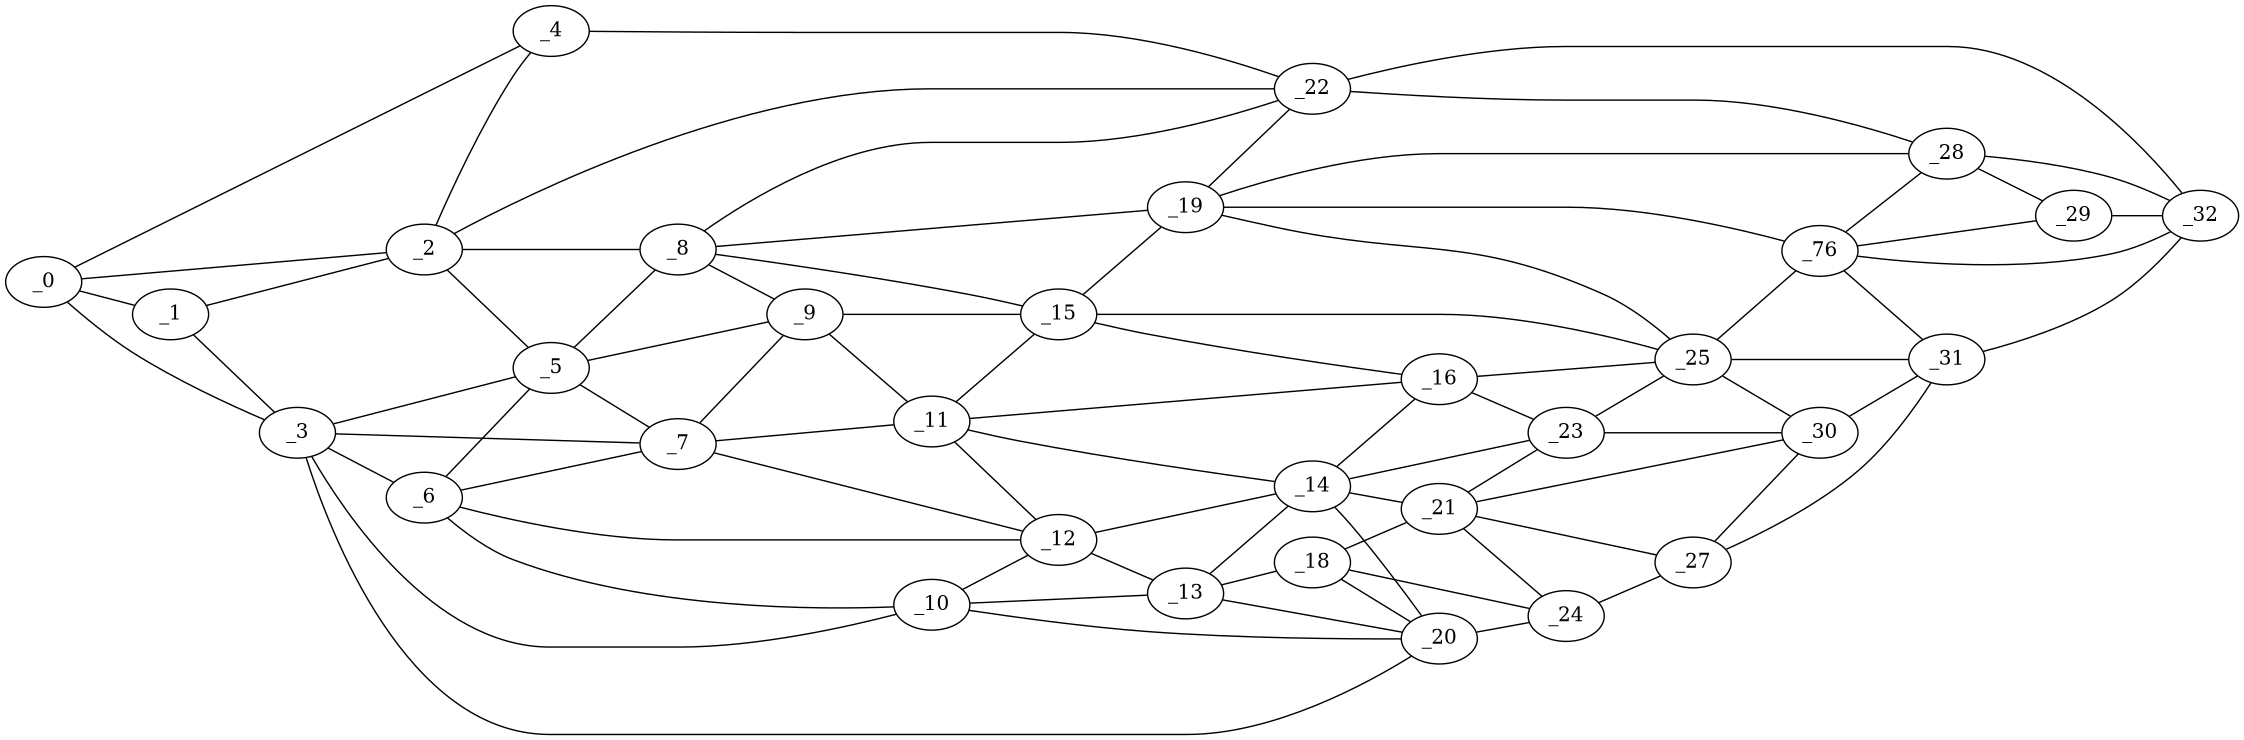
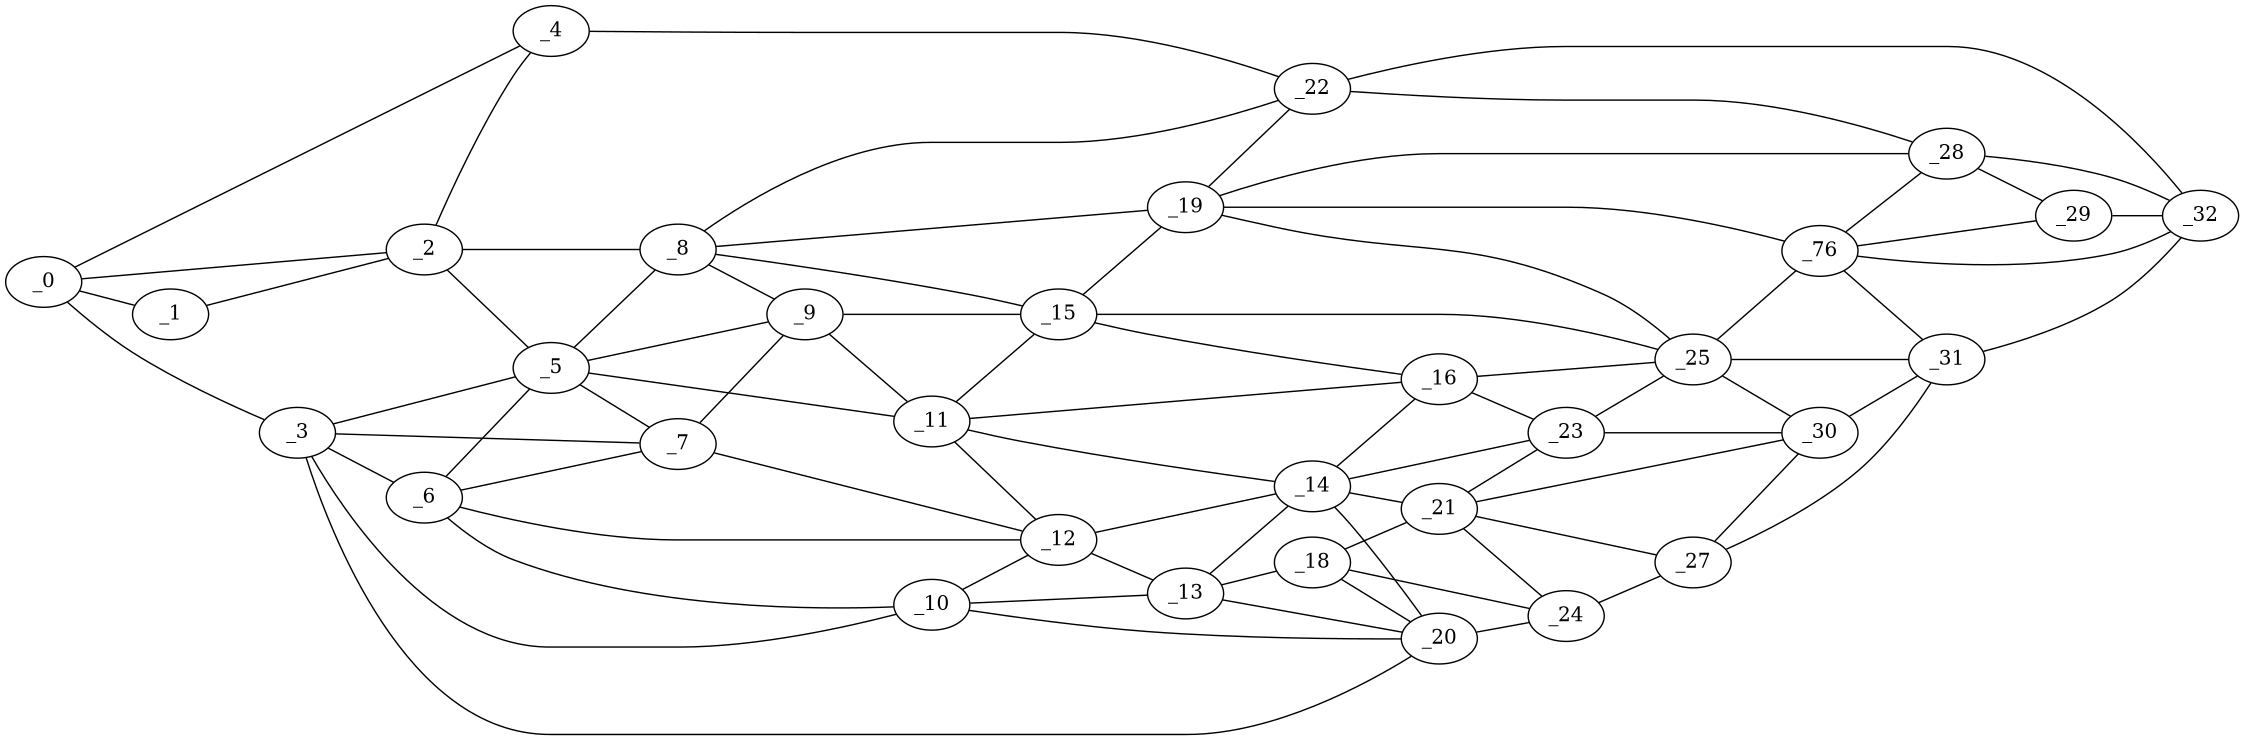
edge "_22" -- "_2": removed
edge "_1" -- "_3": removed
edge "_11" -- "_7": now "_11" -- "_5"
